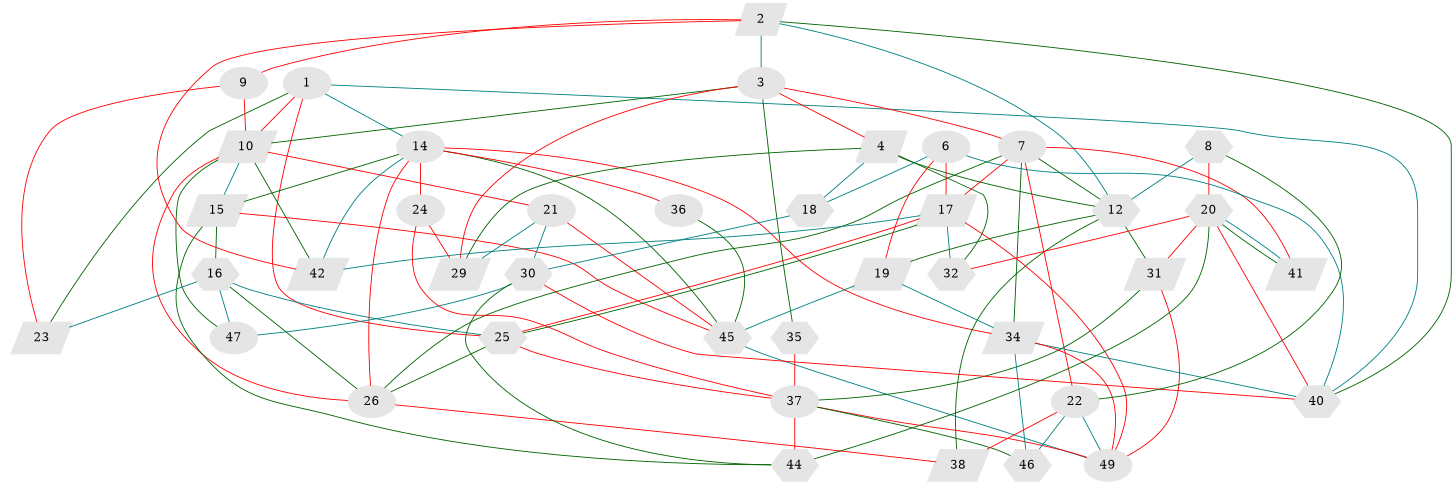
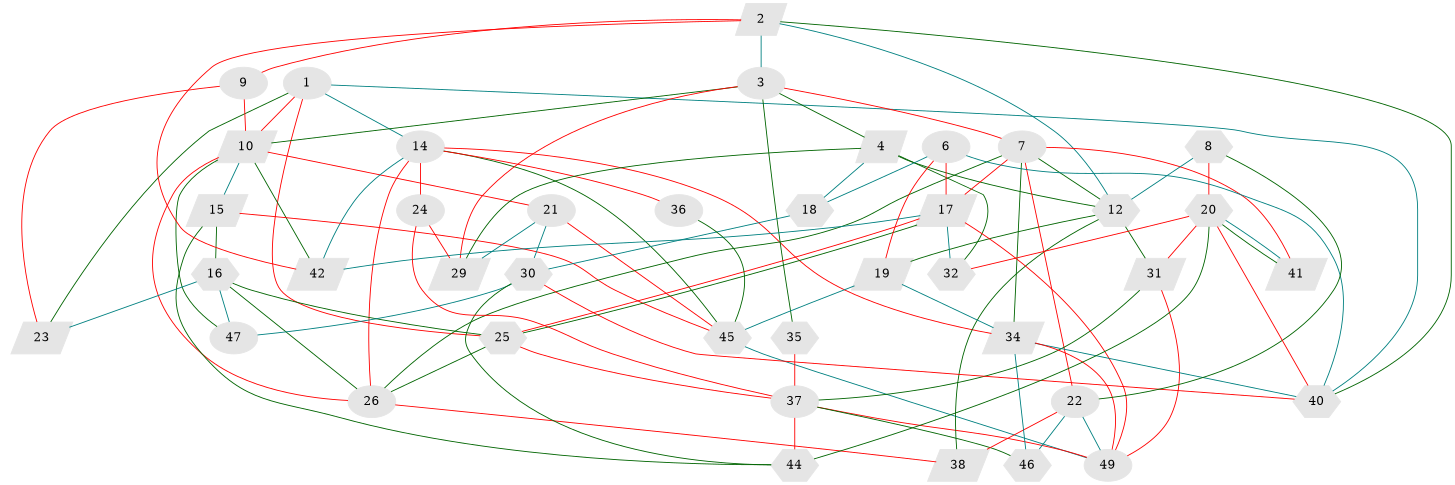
edge "3" -- "4": color red -> darkgreen
edge "14" -- "15": removed
edge "16" -- "25": color teal -> darkgreen
